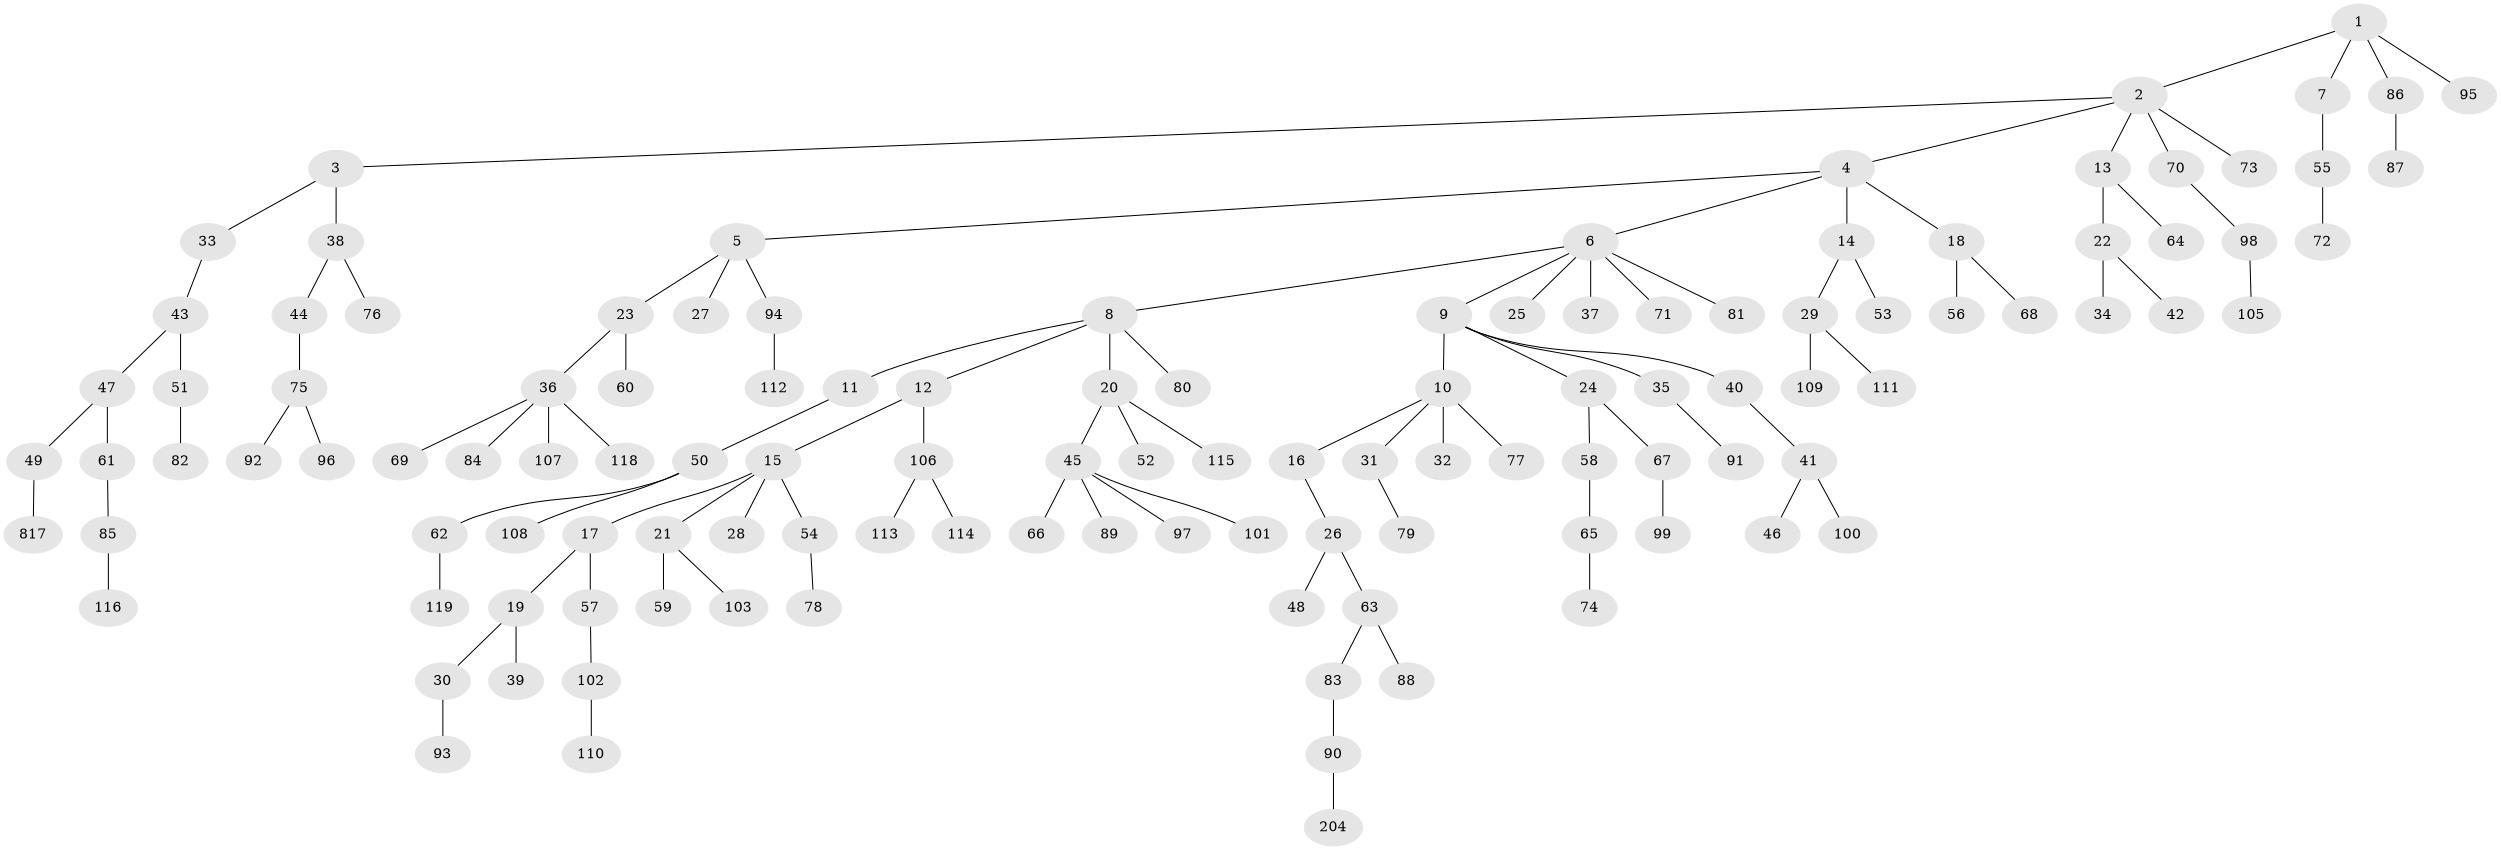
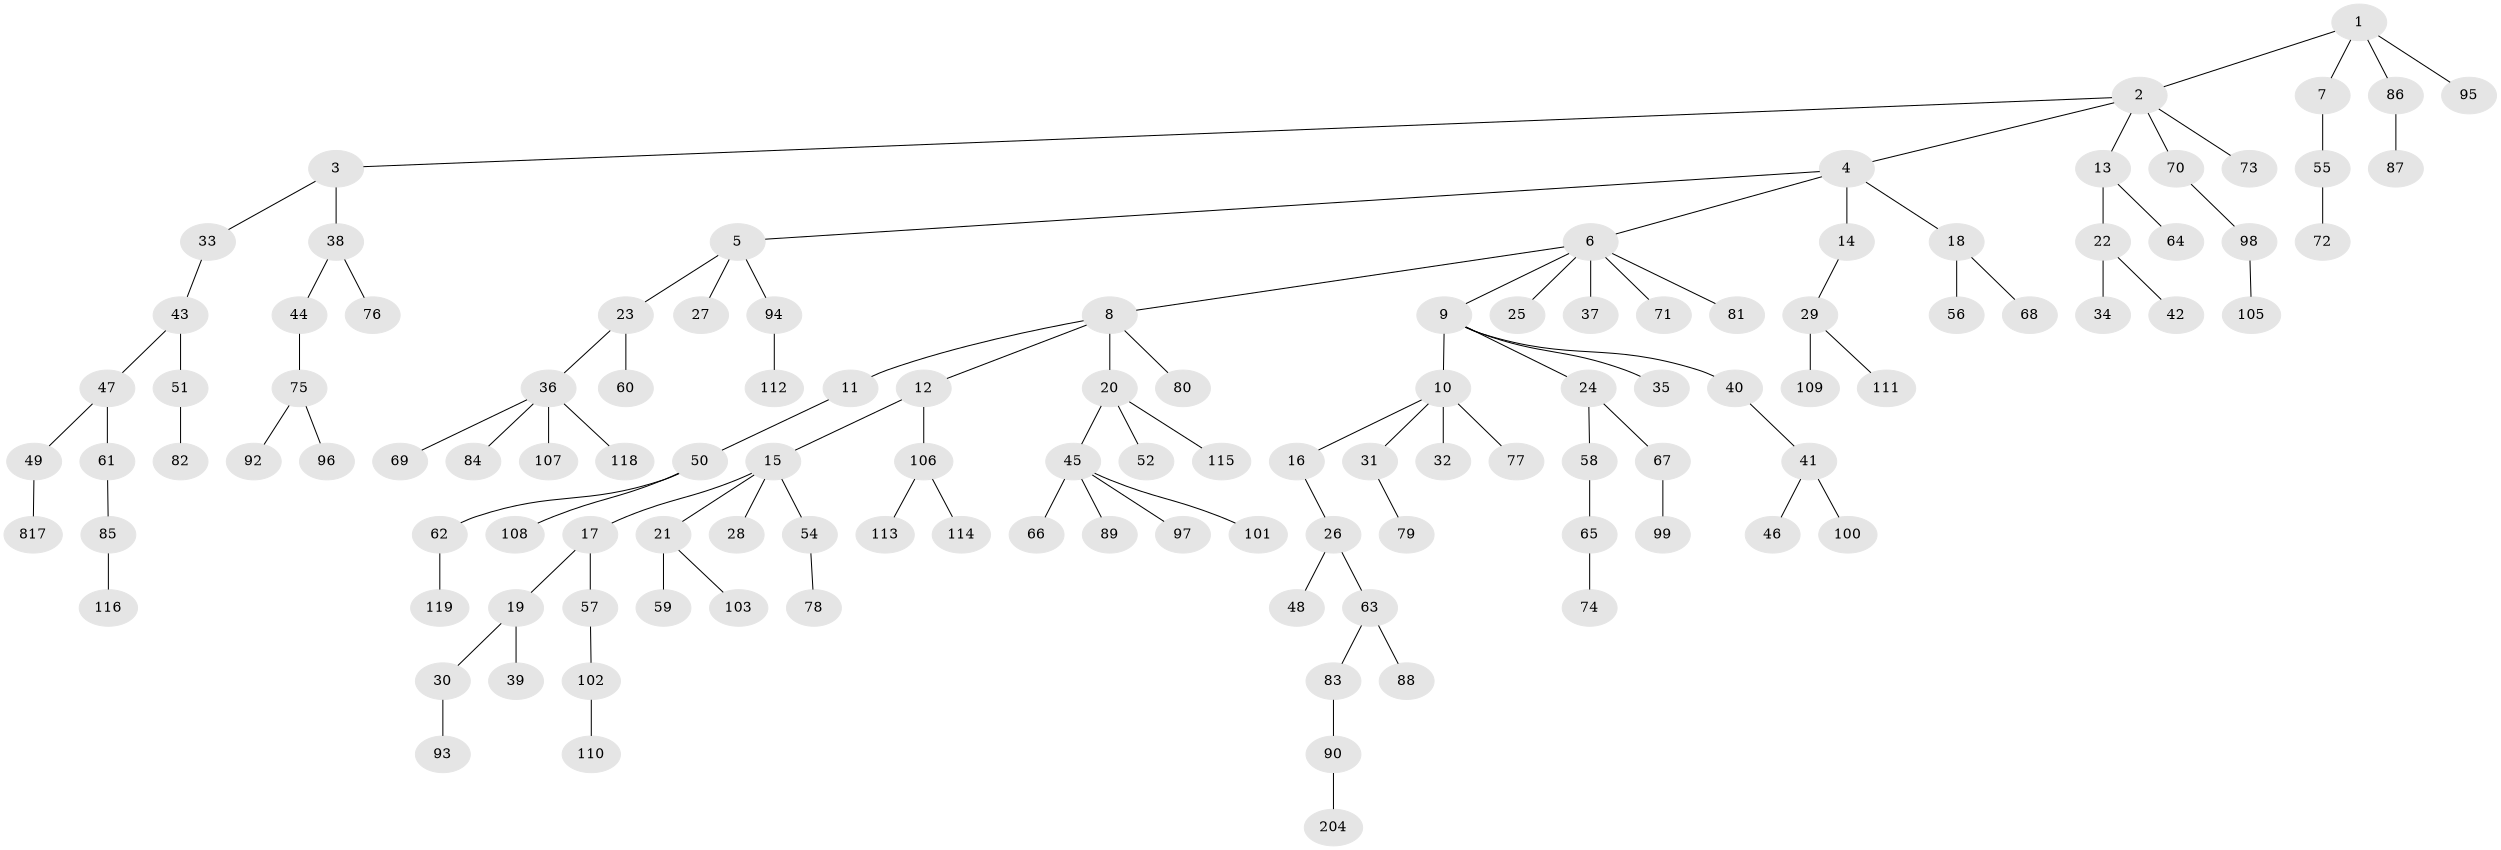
node "53": removed
node "91": removed
